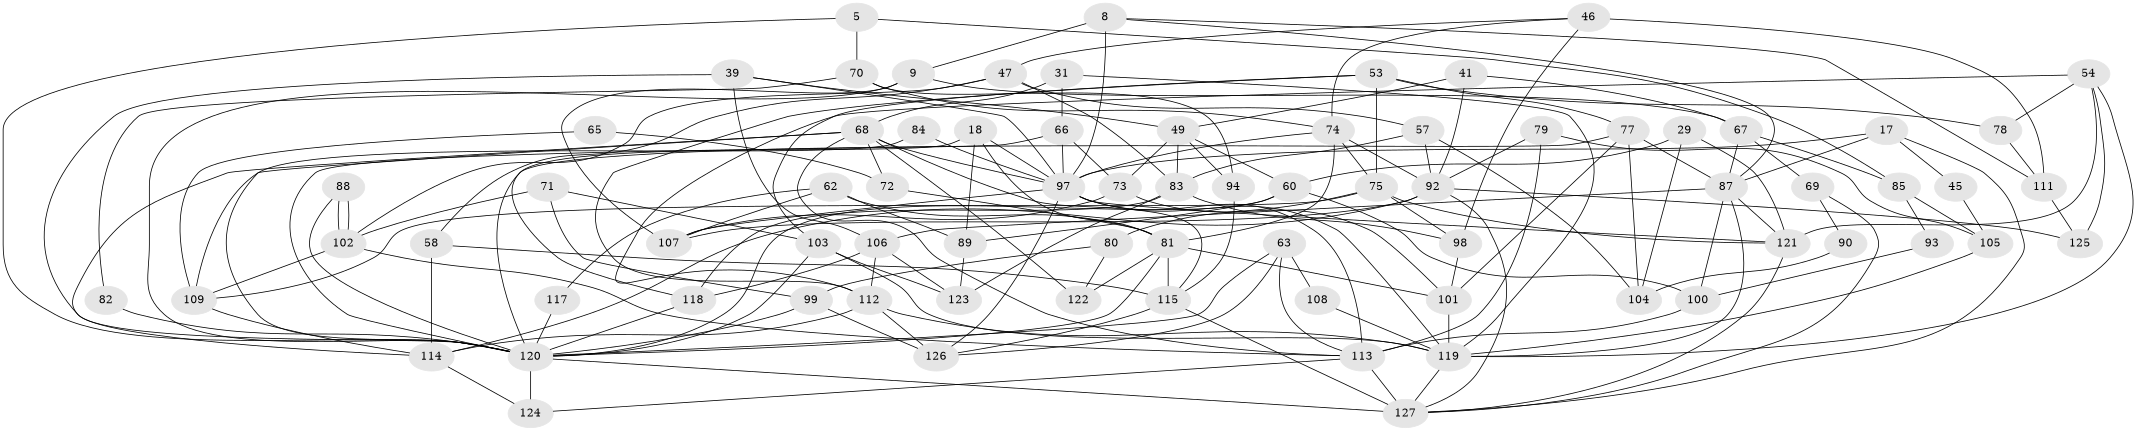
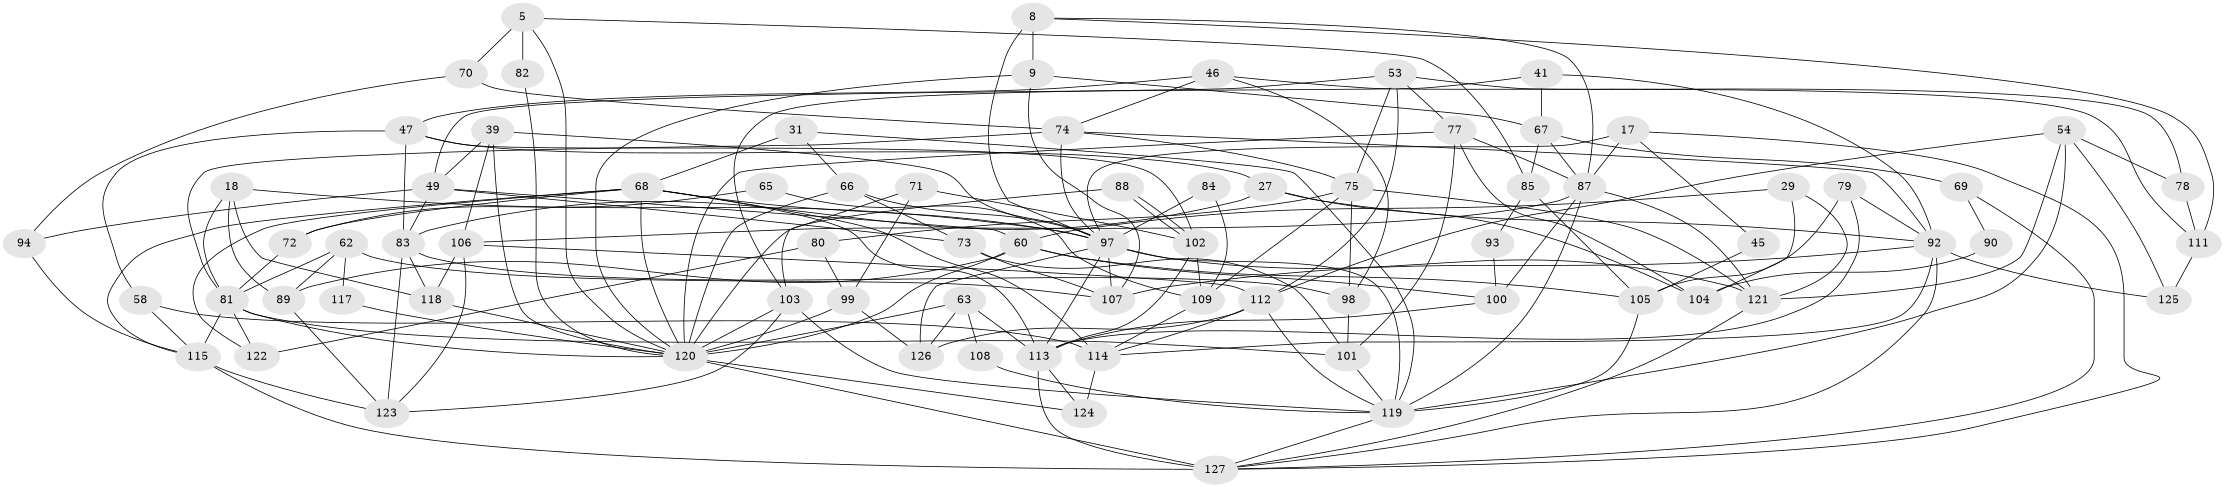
edge "70" -- "82": now "5" -- "82"
node "57": label "57" -> "27"
edge "60" -- "105": added
edge "115" -- "126": now "115" -- "123"
